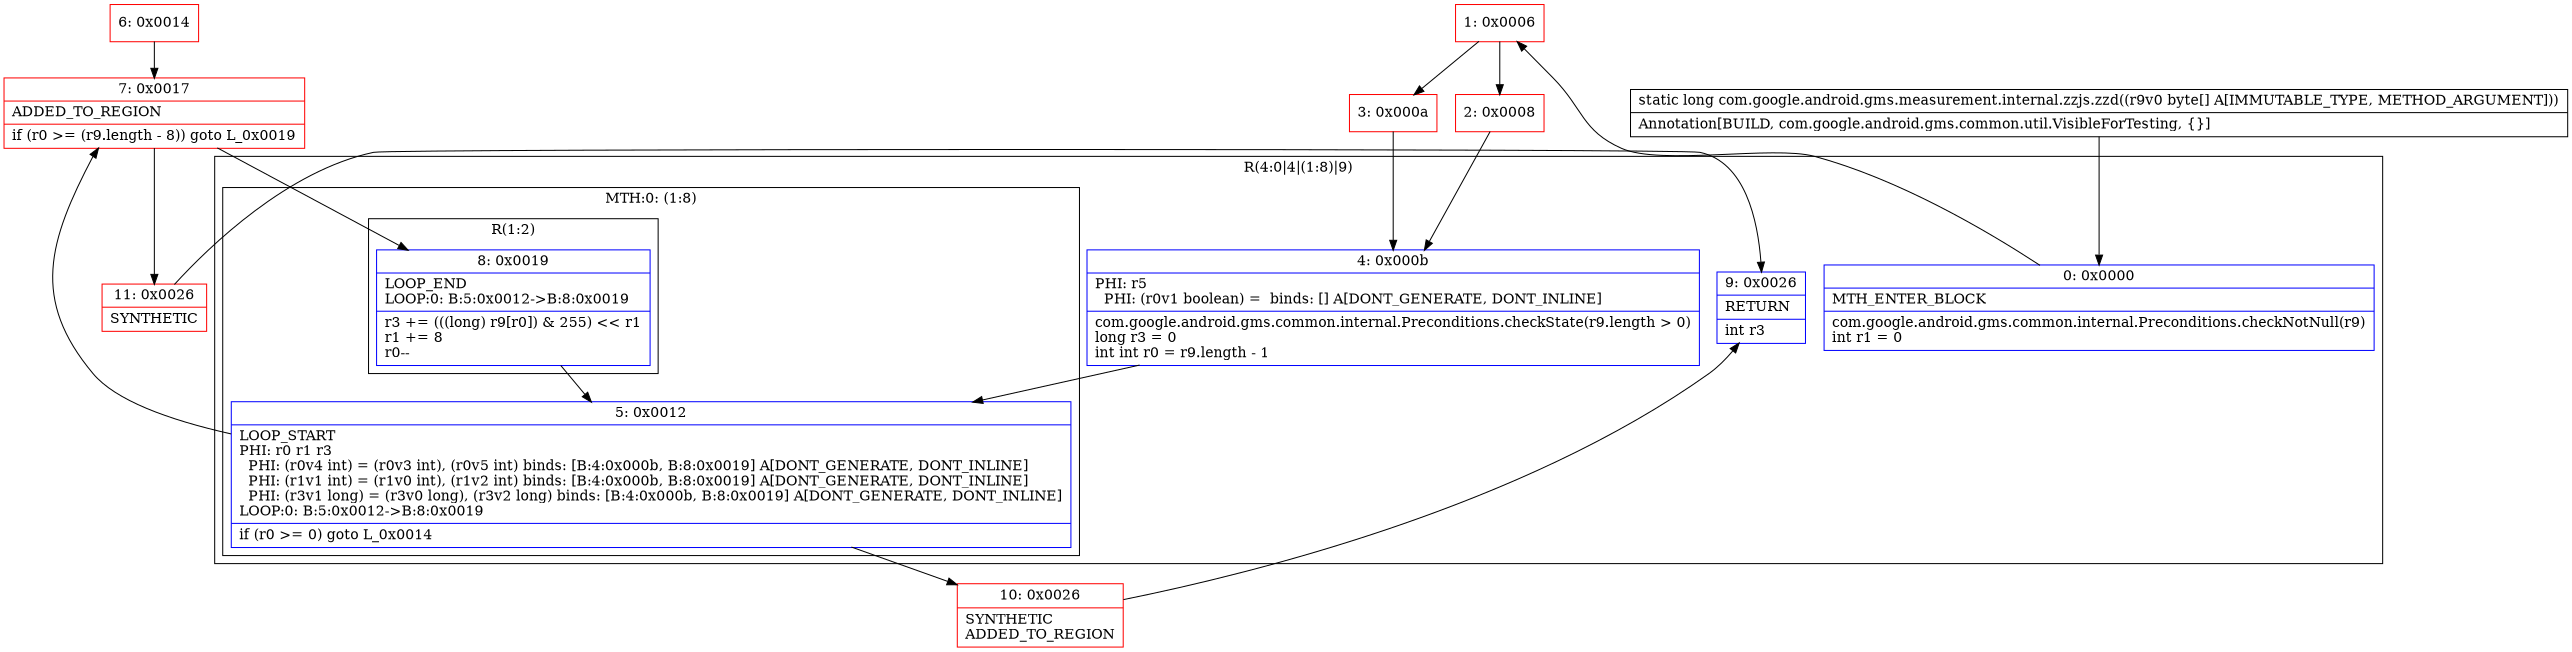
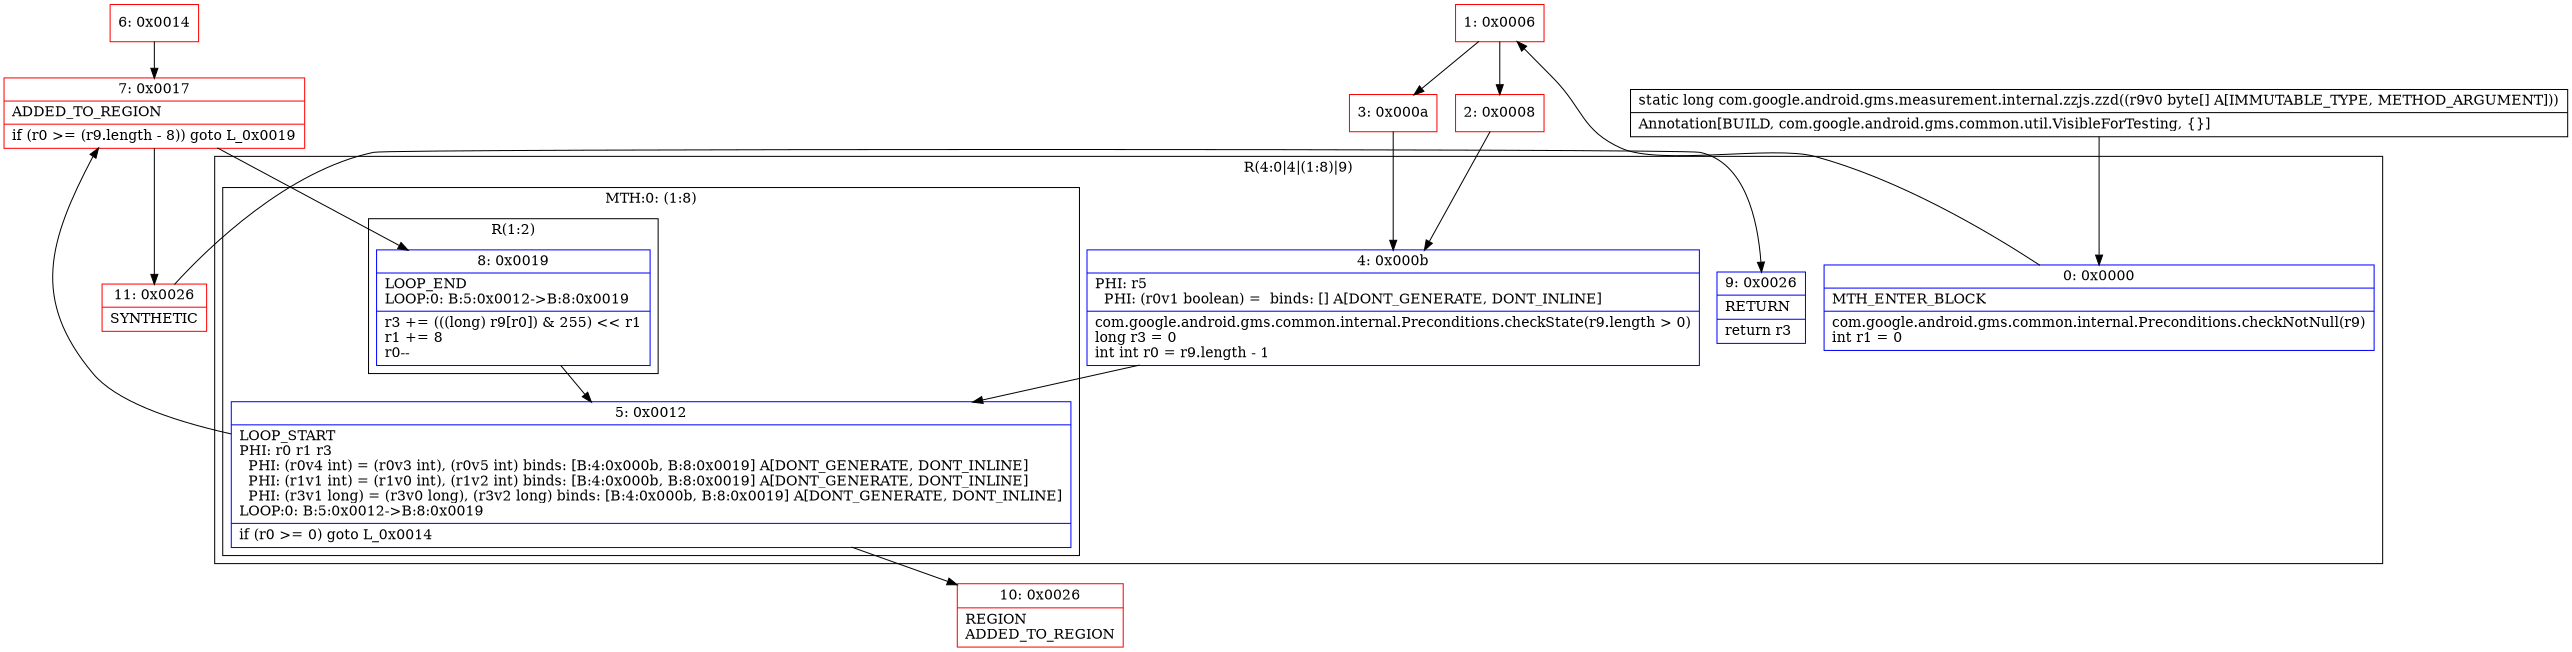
node "9: 0x0026": text "int r3" -> "return r3"
edge "10: 0x0026" -> "9: 0x0026": removed
node "10: 0x0026": text "SYNTHETIC" -> "REGION"
